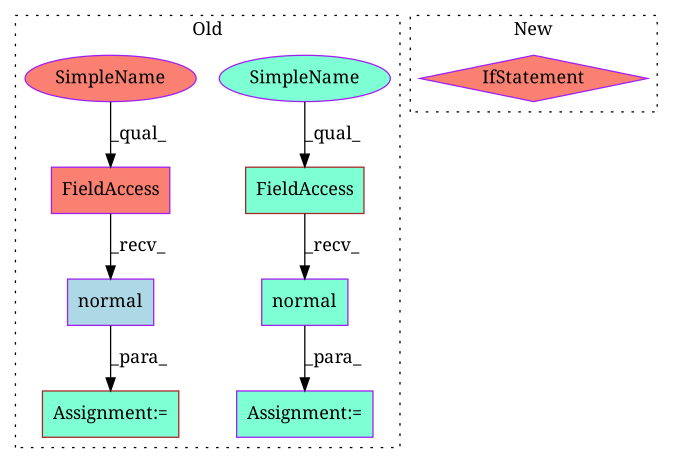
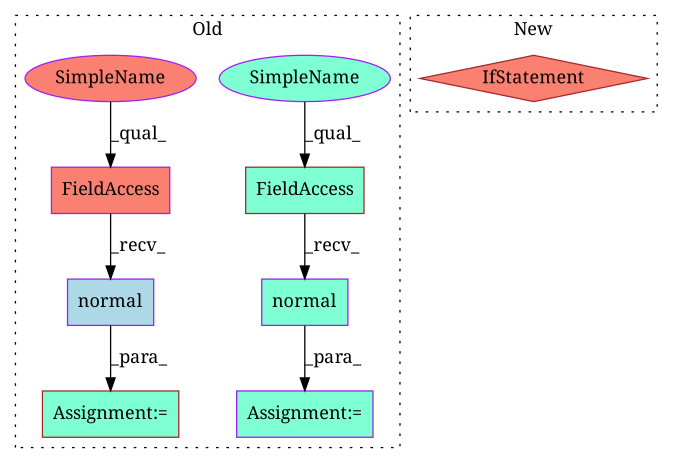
node "IfStatement": color purple -> brown
